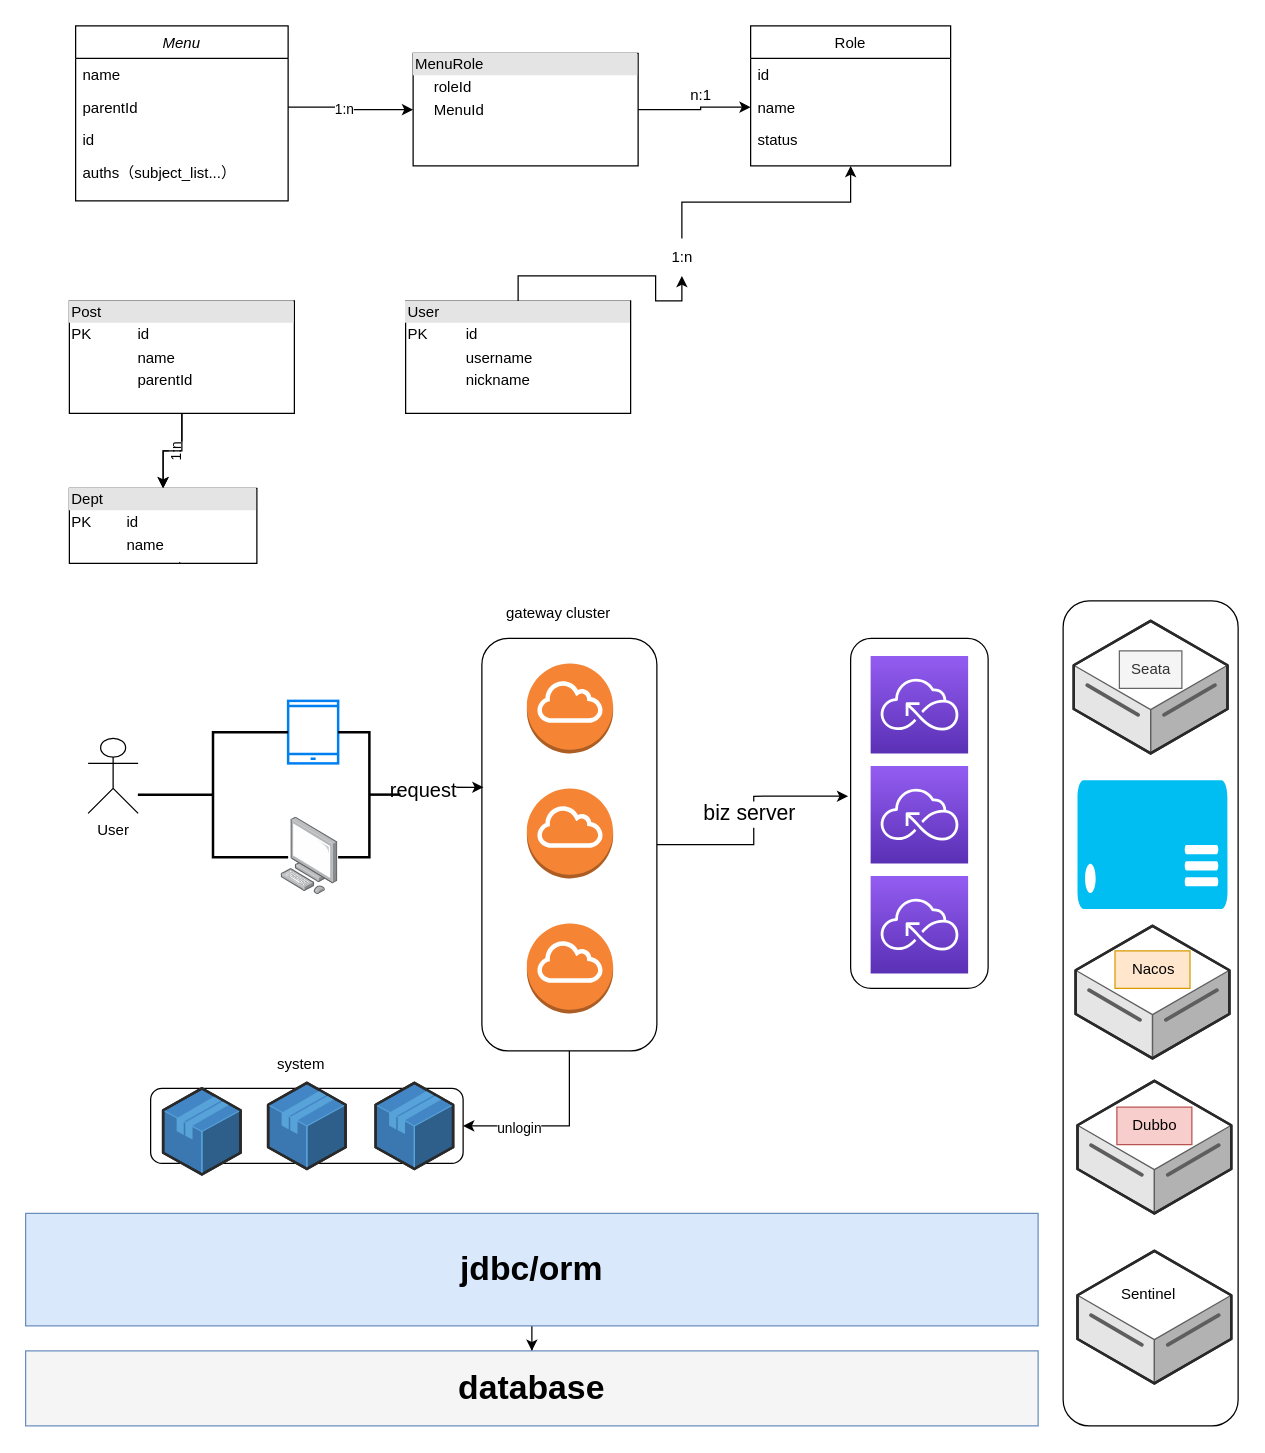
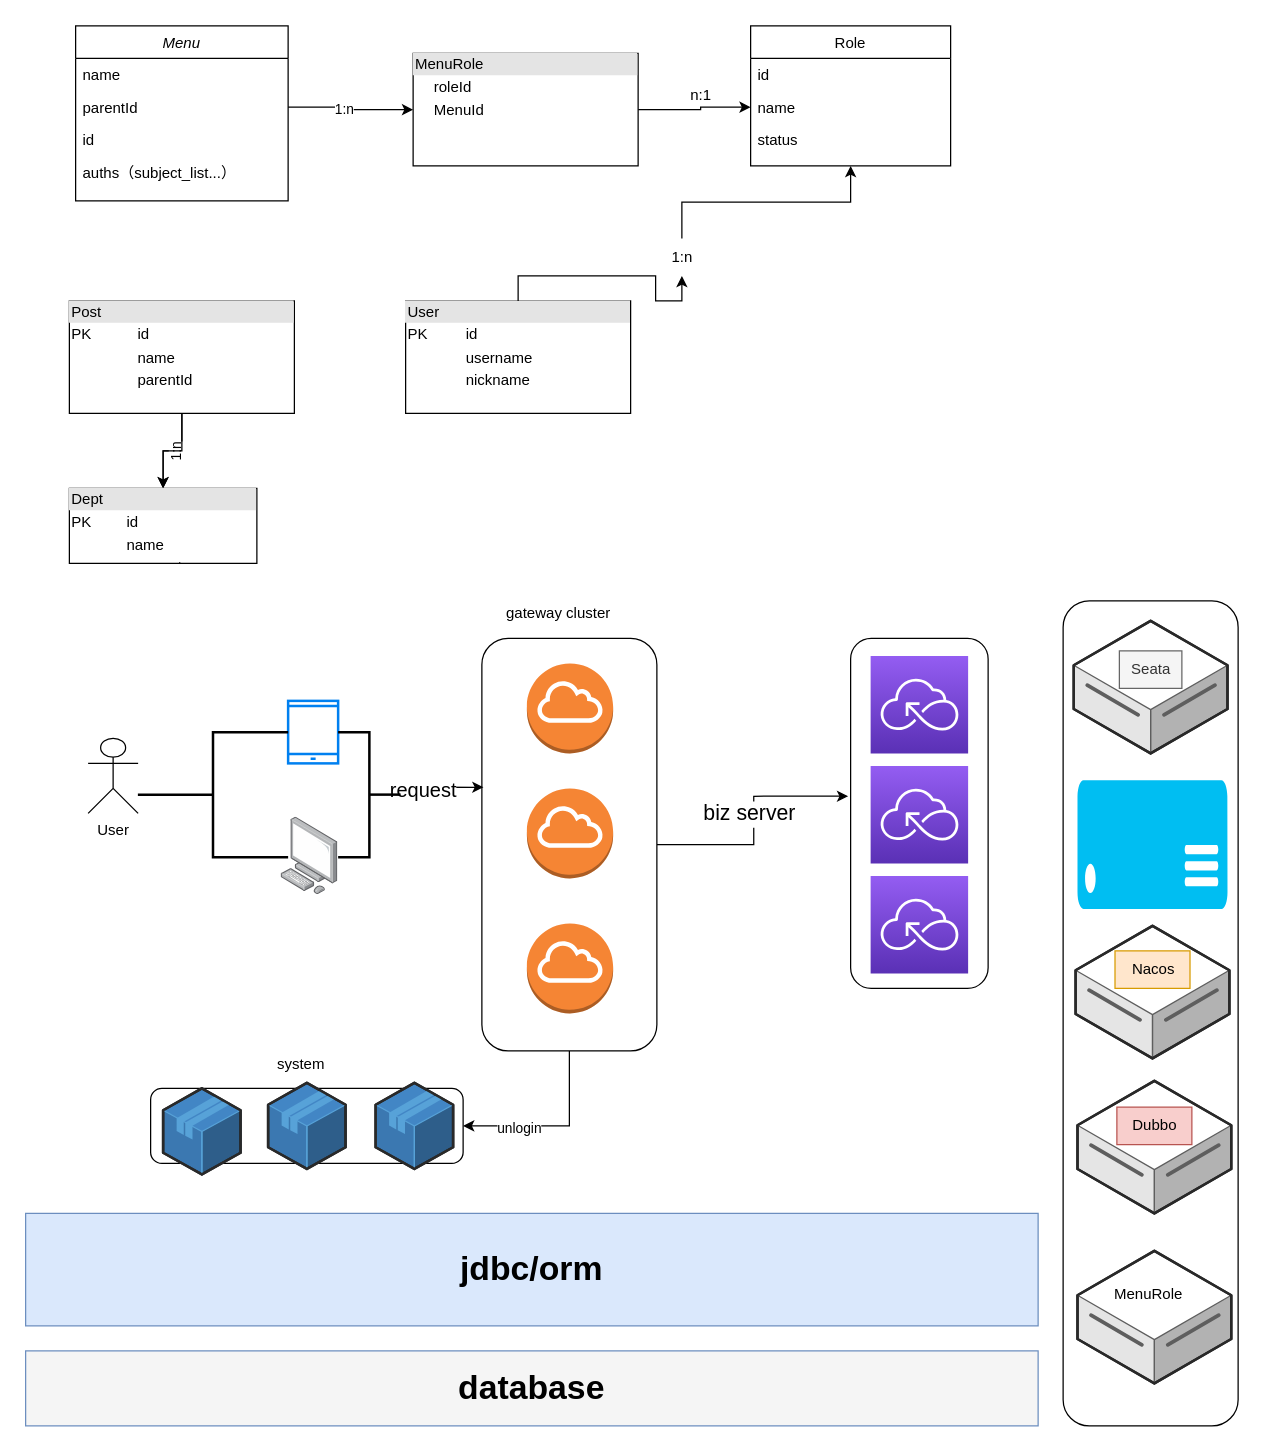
node "Sentinel": label "Sentinel" -> "MenuRole"
edge "jdbc/orm" -> "database": removed
